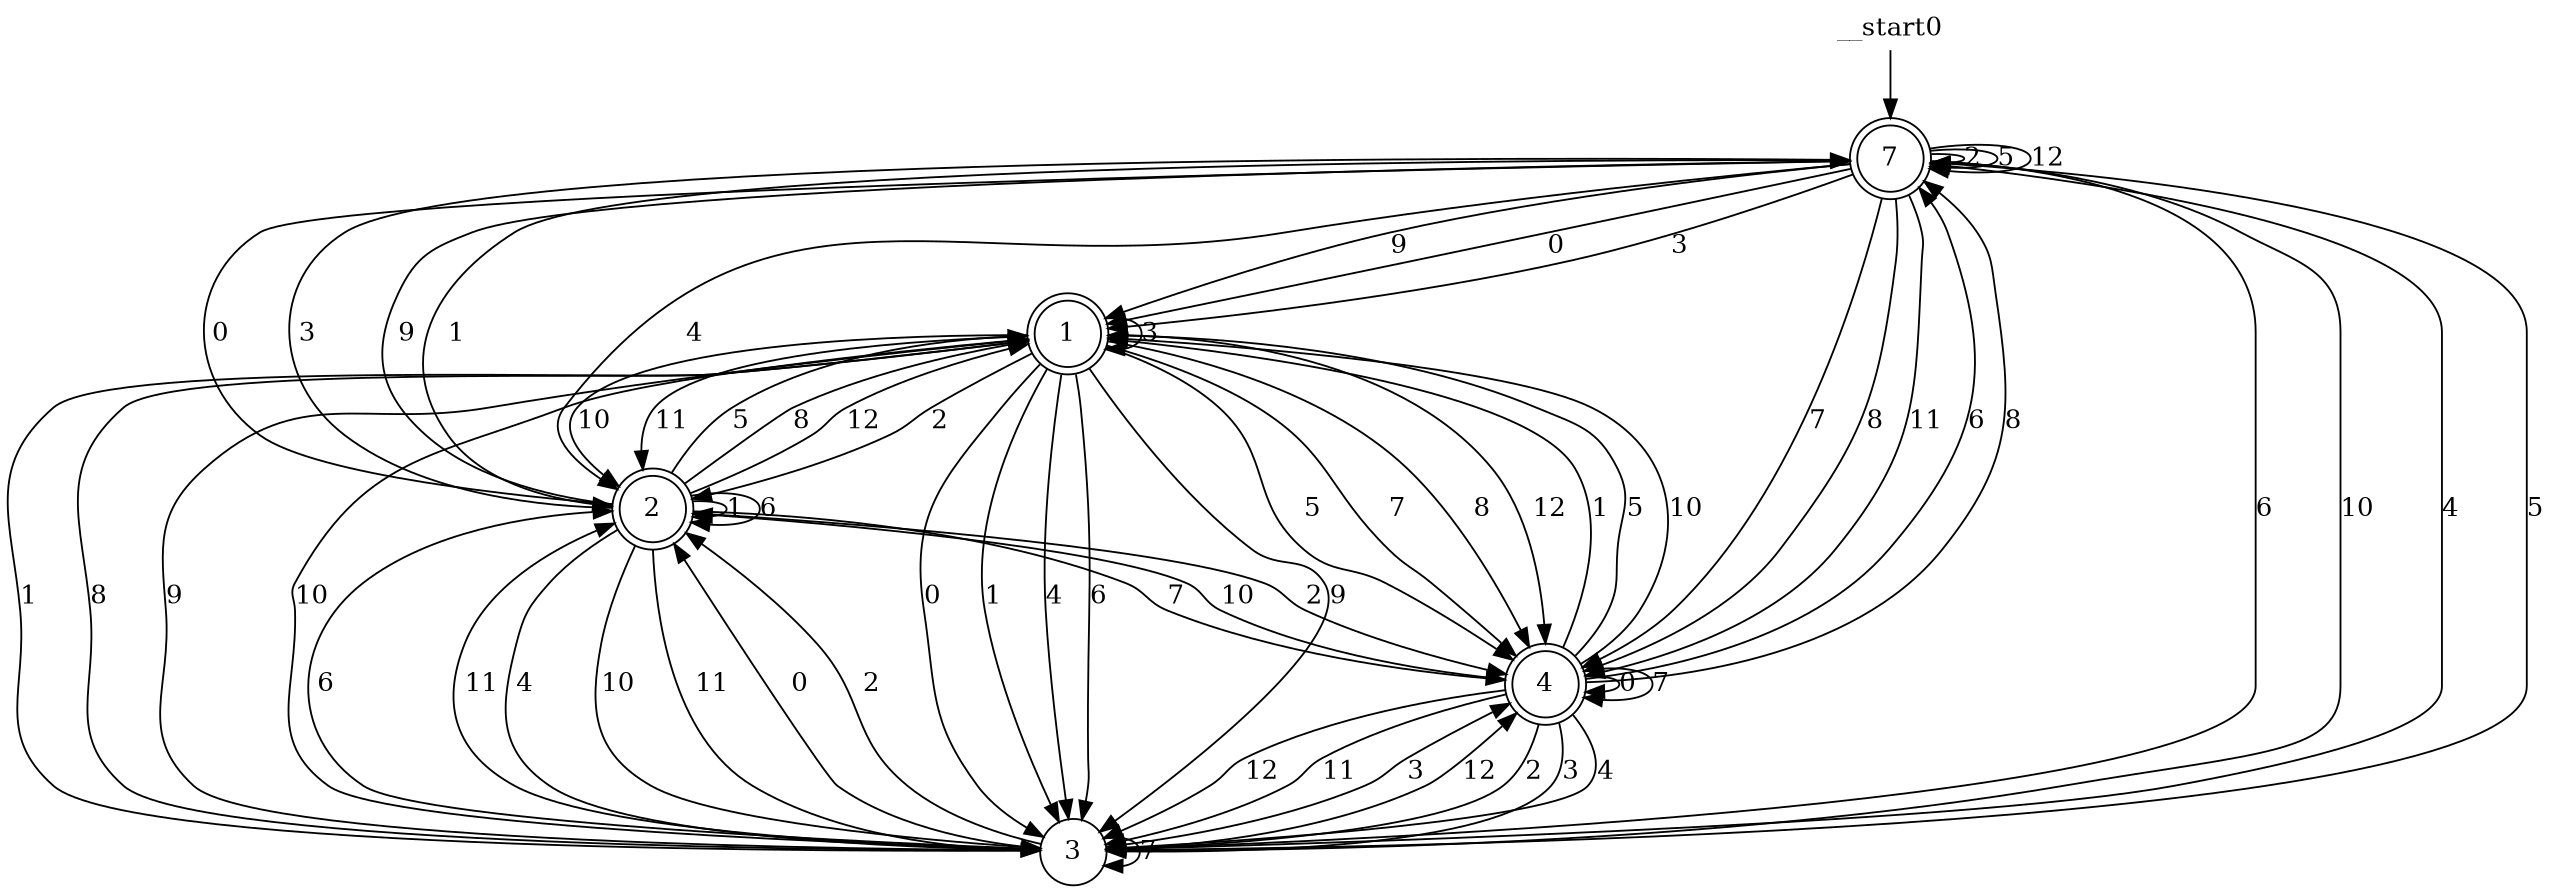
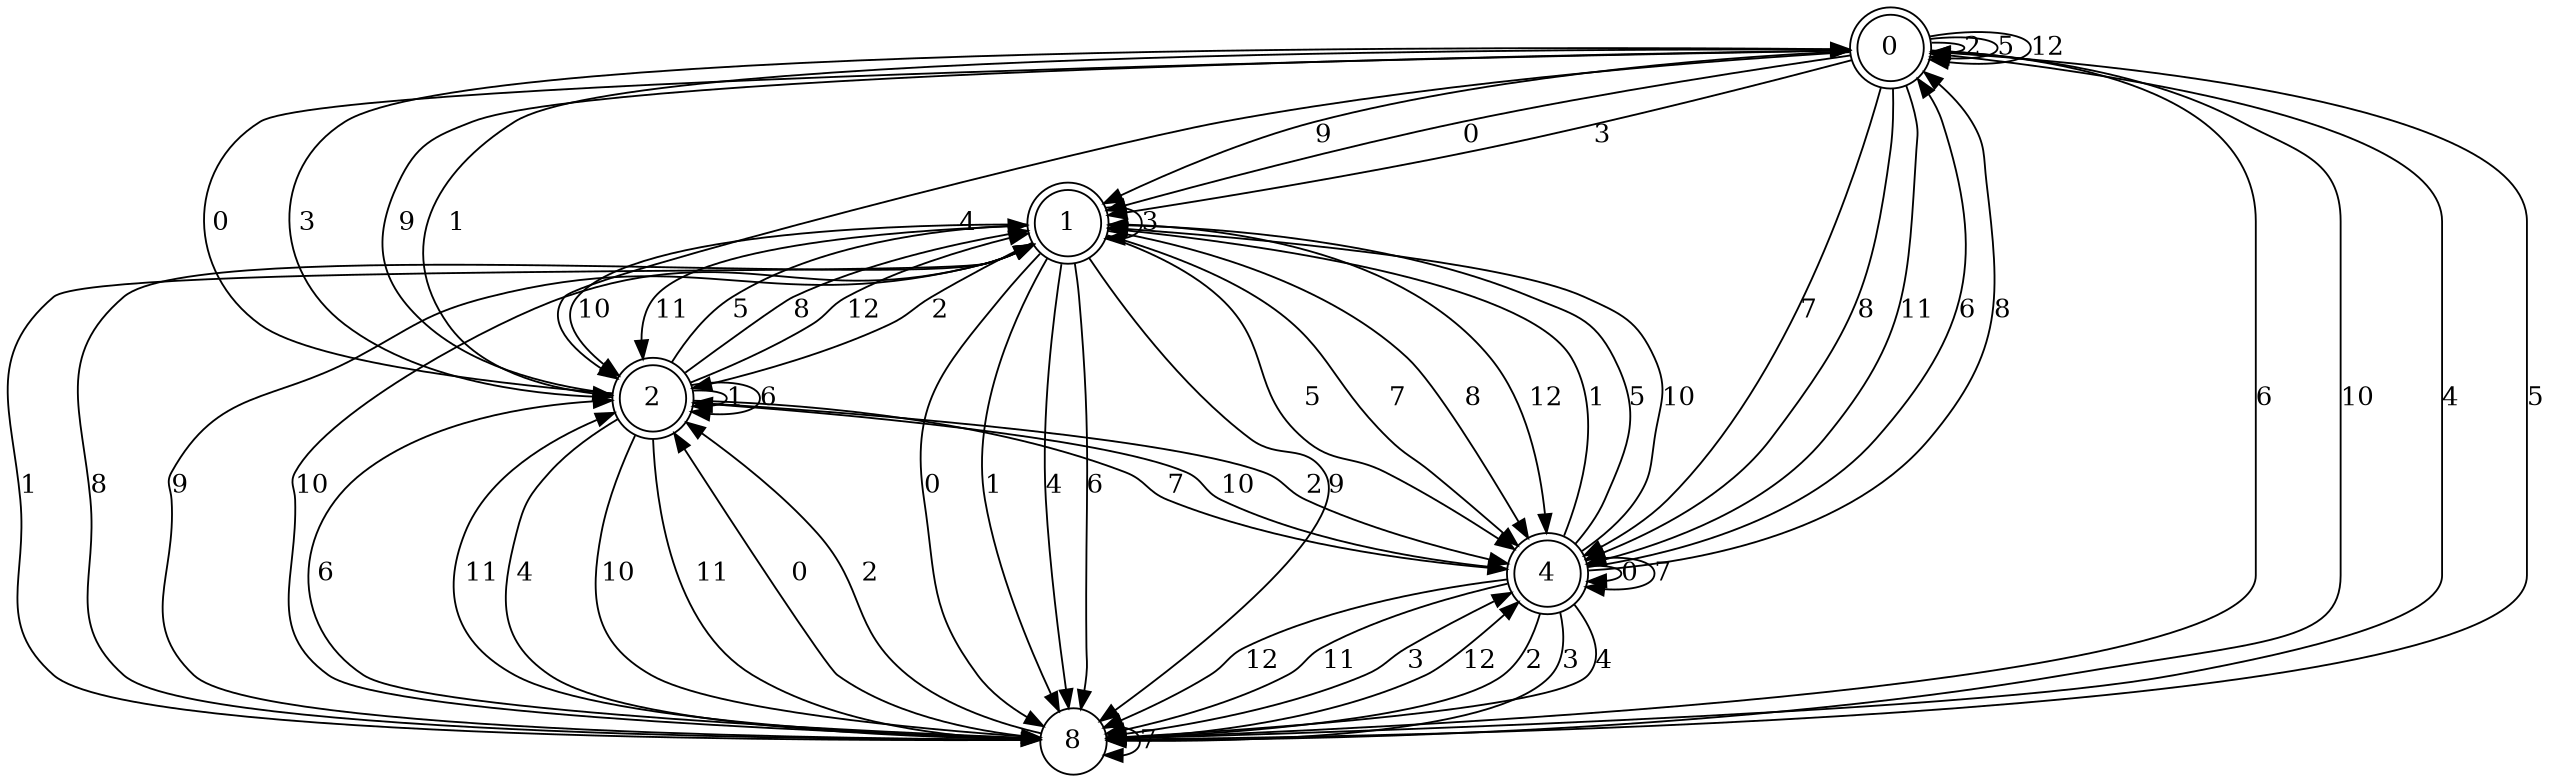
node "__start0": removed
node "7": label "7" -> "0"
node "3": label "3" -> "8"
